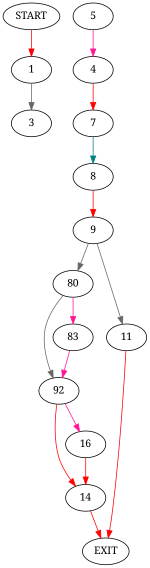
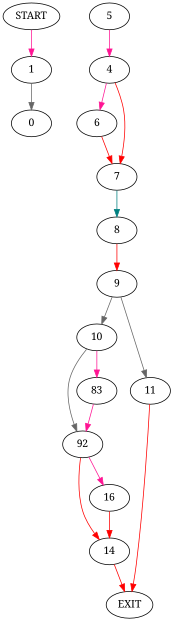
edge "START" -> "1": color red -> deeppink
node "3": label "3" -> "0"
node "6": added
node "80": label "80" -> "10"
